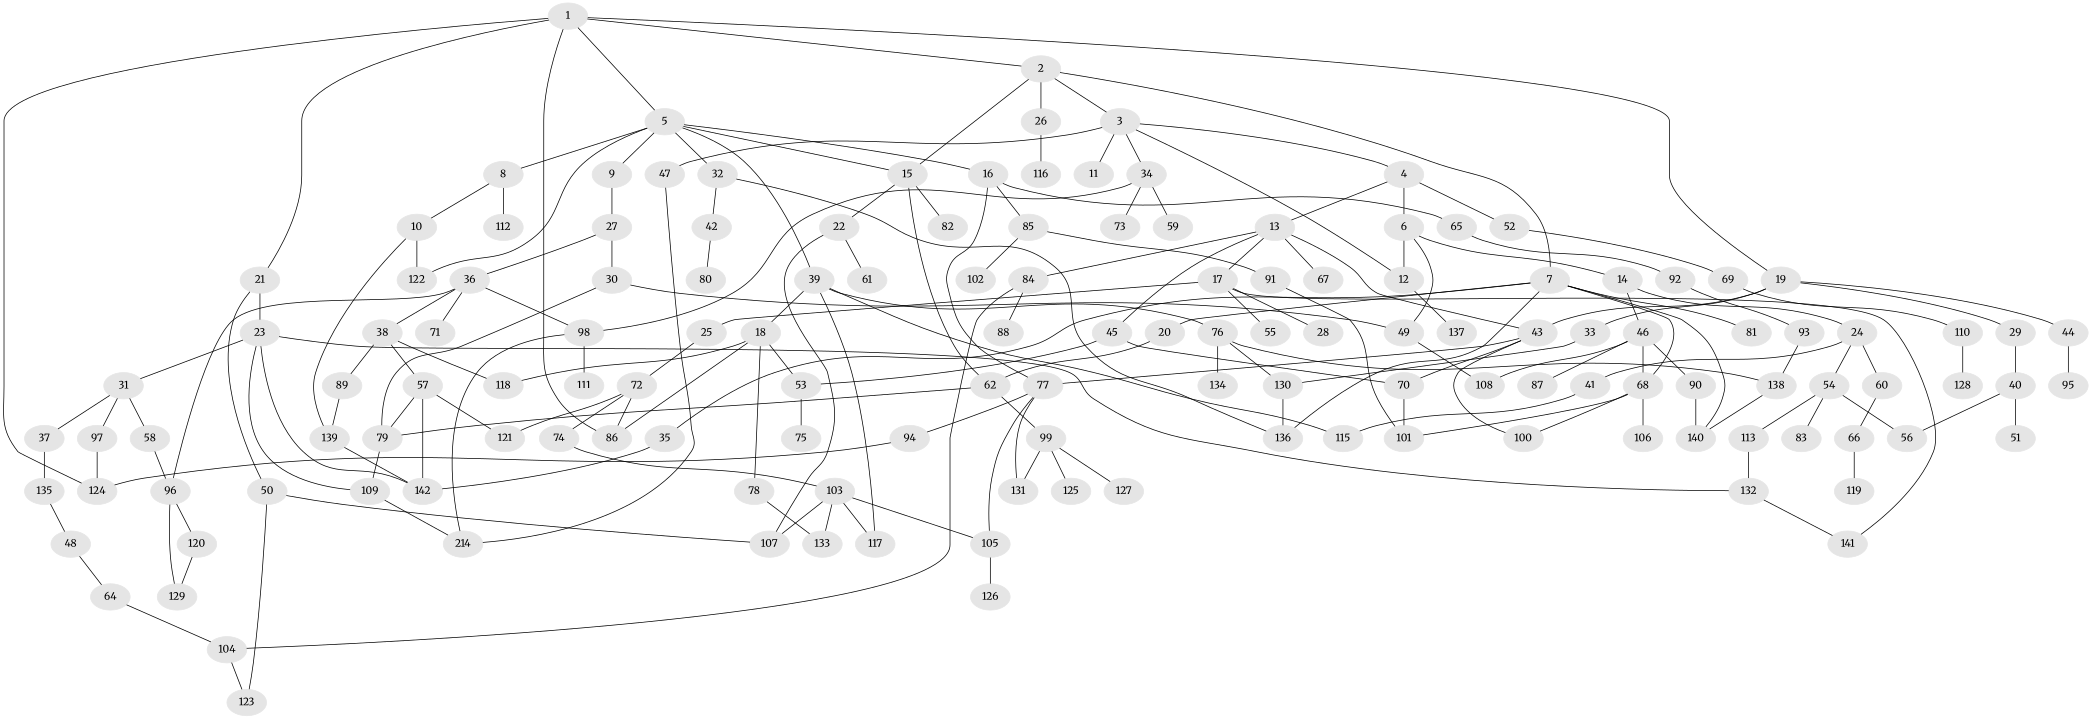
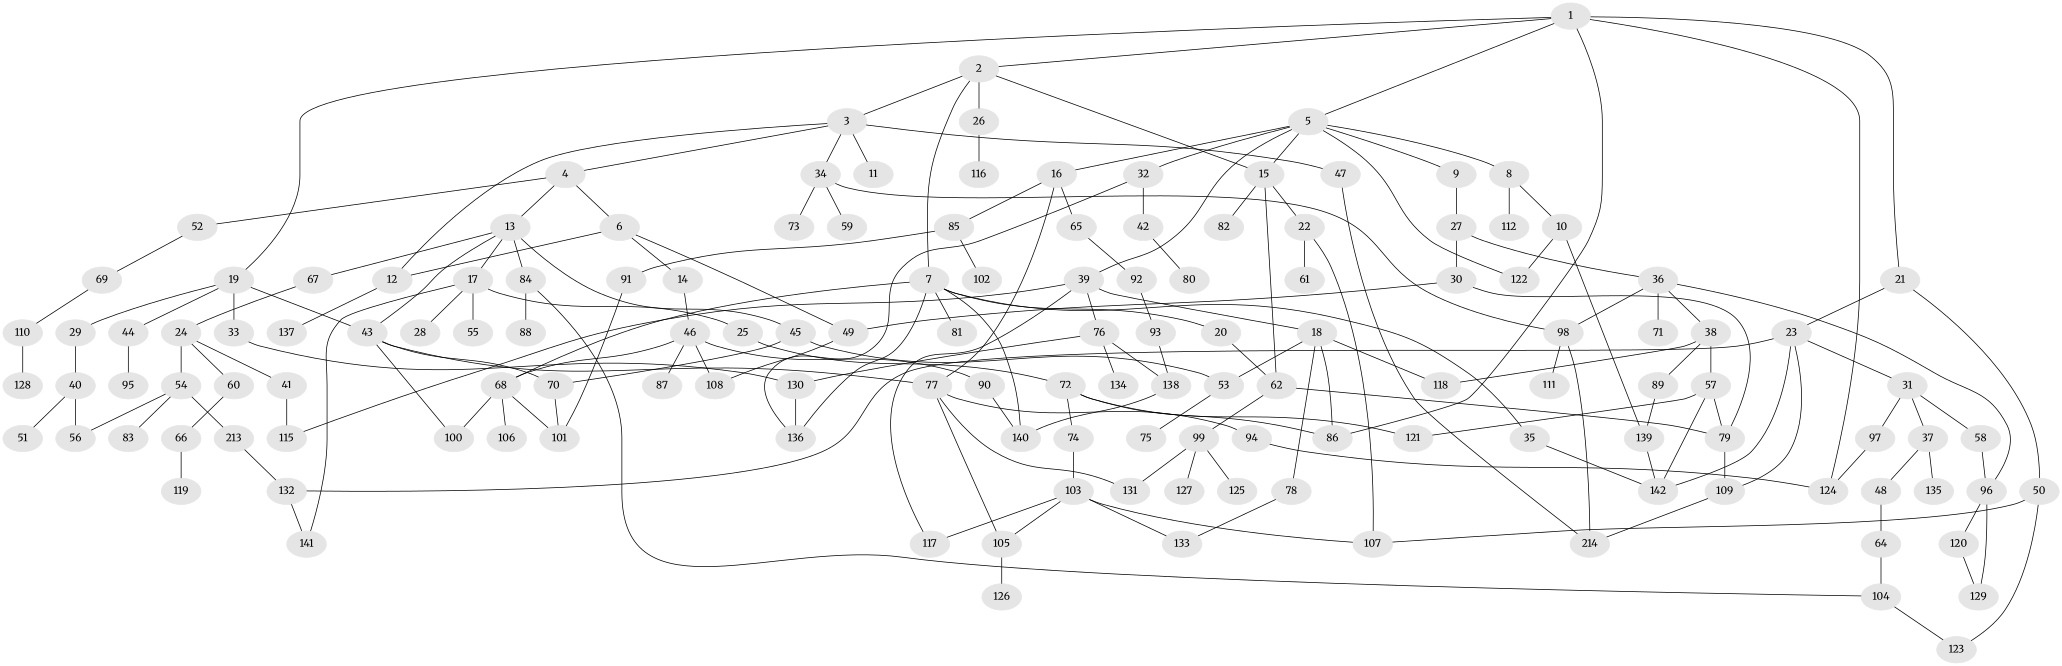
edge "14" -- "24": now "67" -- "24"
node "113": label "113" -> "213"
edge "135" -- "48": now "37" -- "48"
